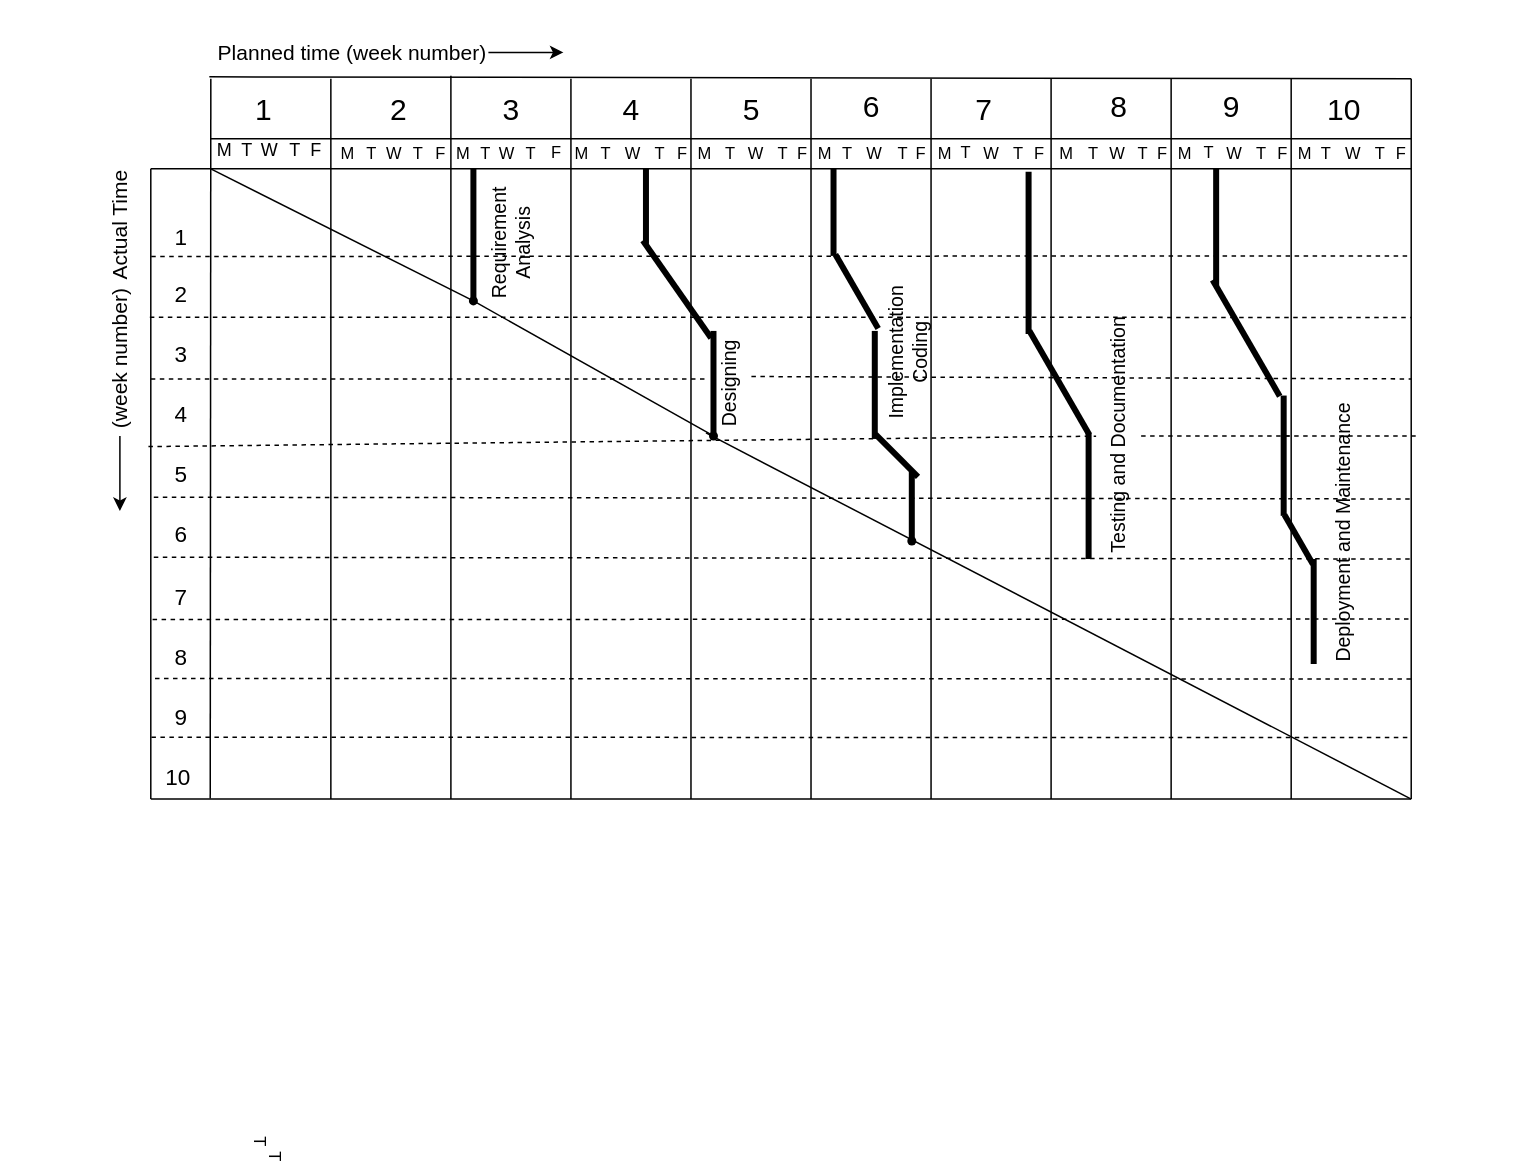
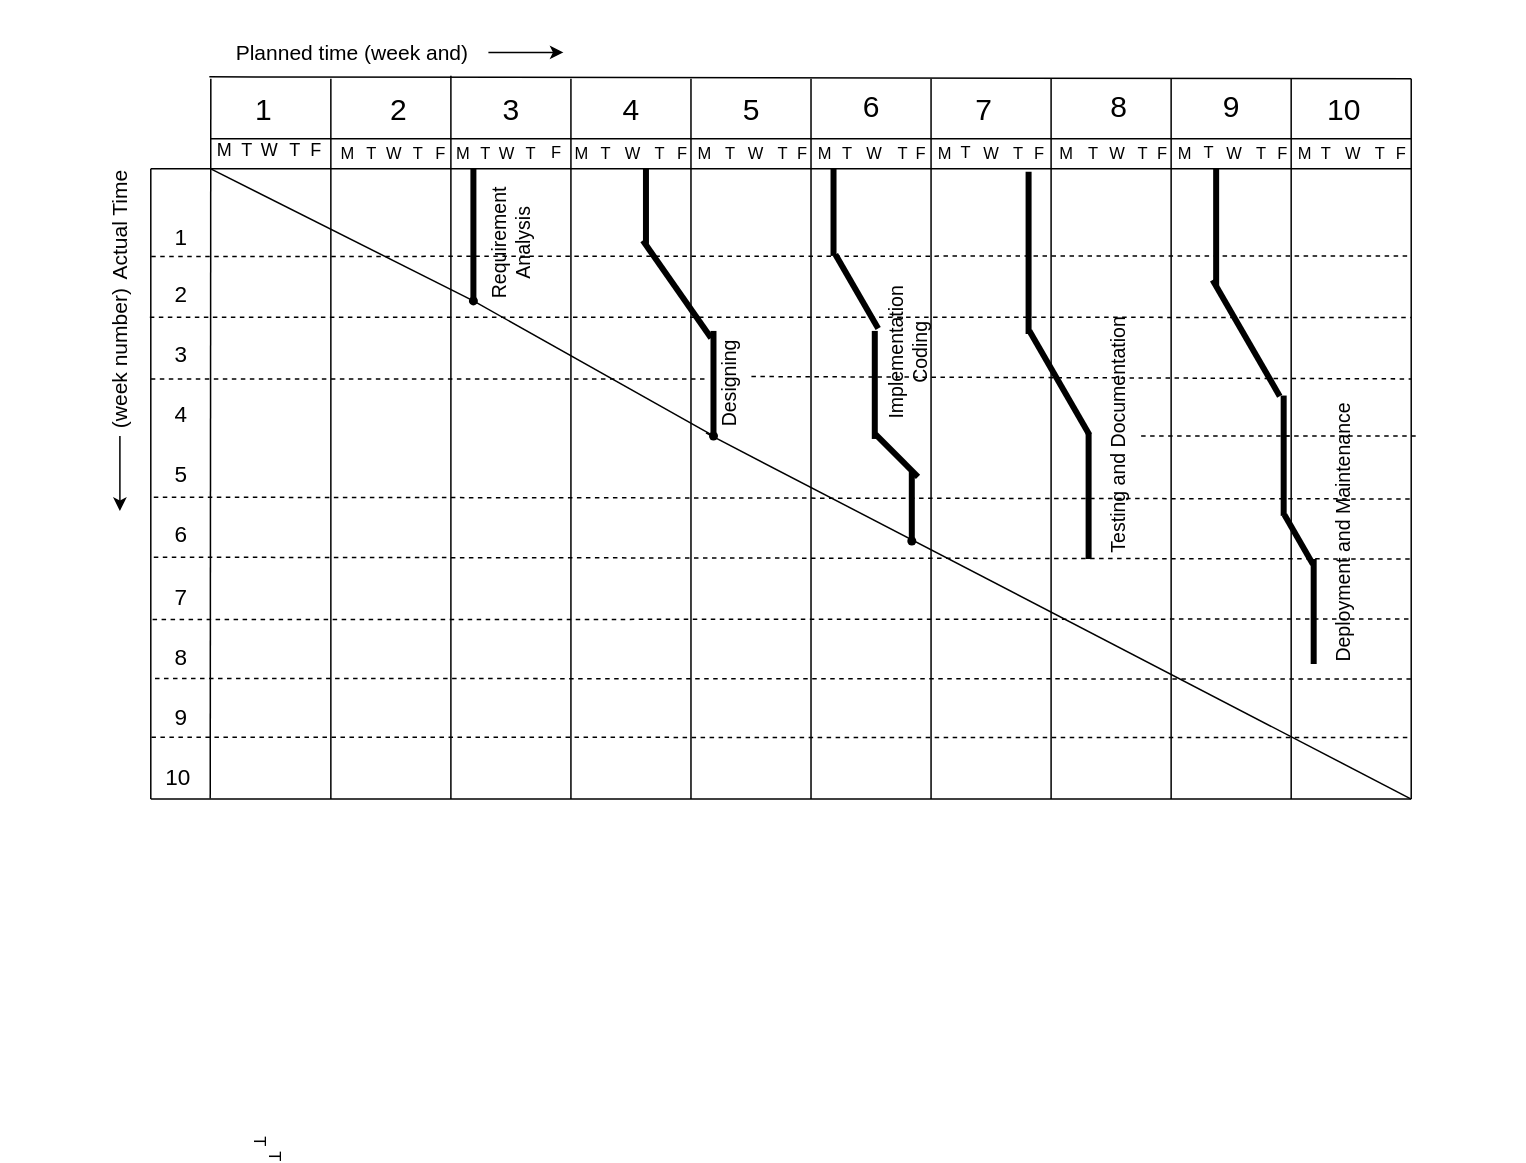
node "Planned time (week number)": label "Planned time (week number)" -> "Planned time (week and)"
edge "(week number)" -- "Testing and Documentation": removed
